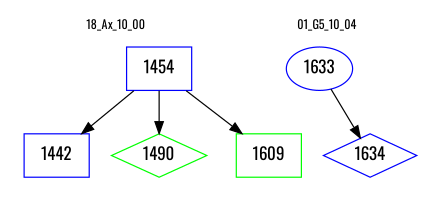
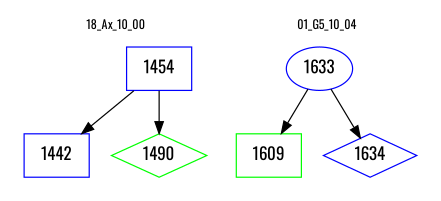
edge "1454" -> "1609": now "1633" -> "1609"
